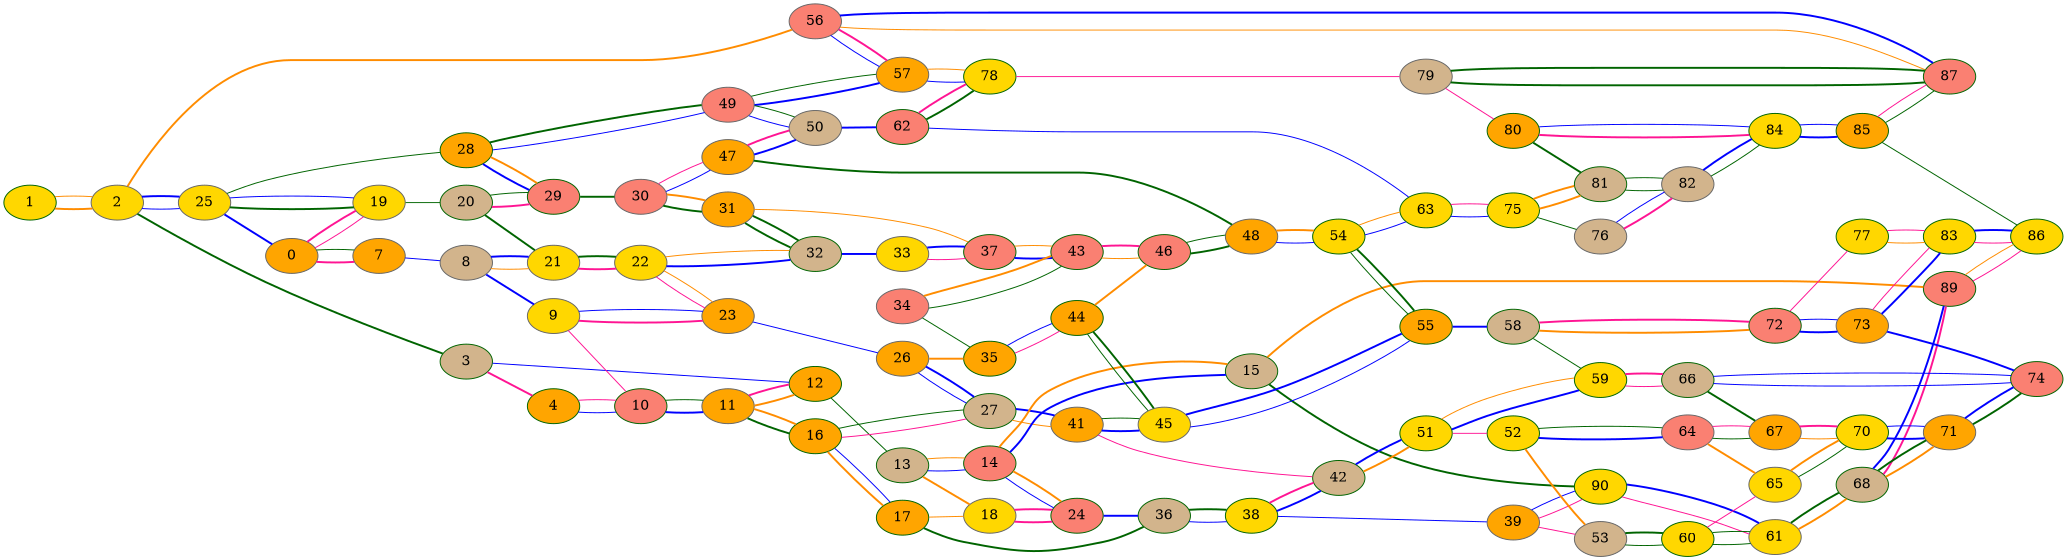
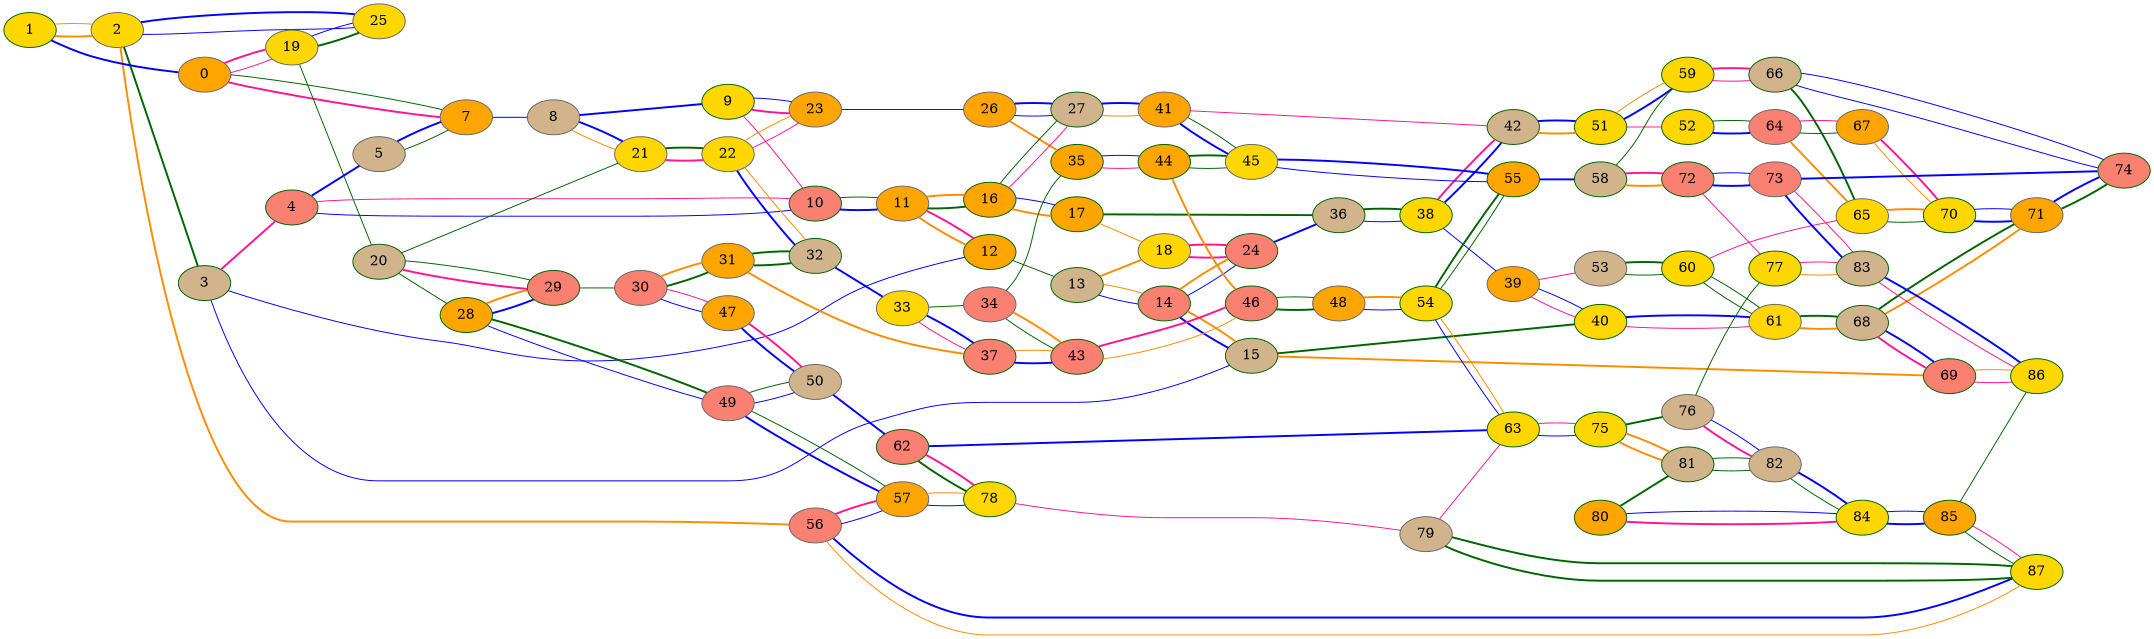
node "87": fillcolor salmon -> gold
edge "79" -- "80": now "79" -- "63"
edge "62" -- "63": style solid -> bold
node "5": added
edge "28" -- "25": now "28" -- "20"
edge "47" -- "48": removed
edge "29" -- "30": style bold -> solid
edge "31" -- "37": style solid -> bold
edge "75" -- "76": style solid -> bold
edge "25" -- "0": now "1" -- "0"
edge "20" -- "21": style bold -> solid
node "83": fillcolor gold -> tan
node "89": label "89" -> "69"
edge "34" -- "33": added
node "9": color gray40 -> darkgreen
node "73": fillcolor orange -> salmon
edge "77" -- "76": added
node "4": fillcolor orange -> salmon
edge "66" -- "67": now "66" -- "65"
edge "52" -- "53": removed
edge "3" -- "15": added
node "90": label "90" -> "40"
